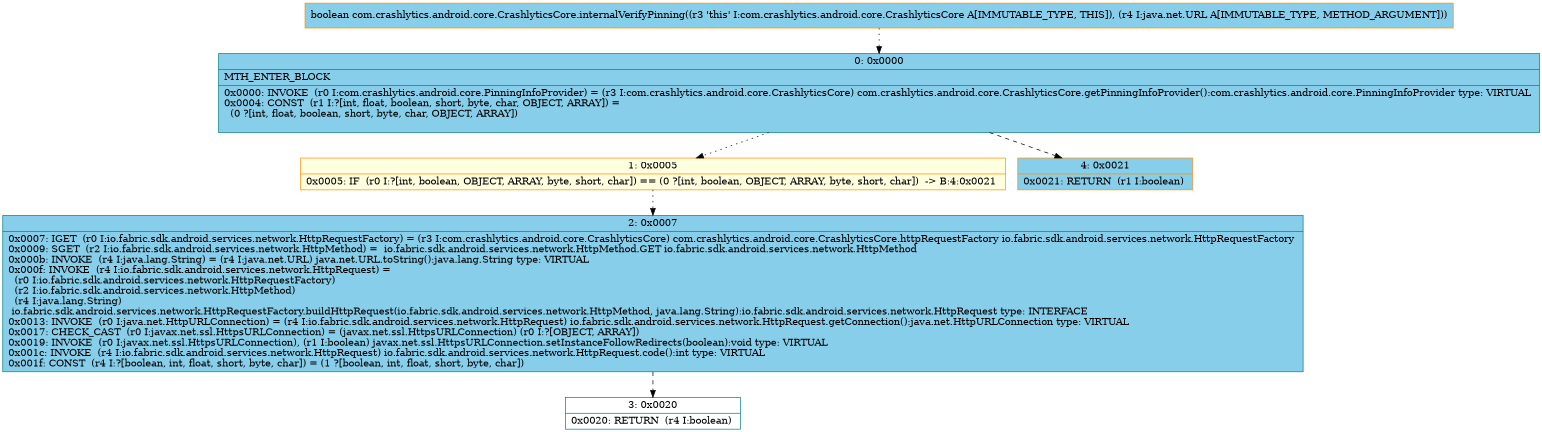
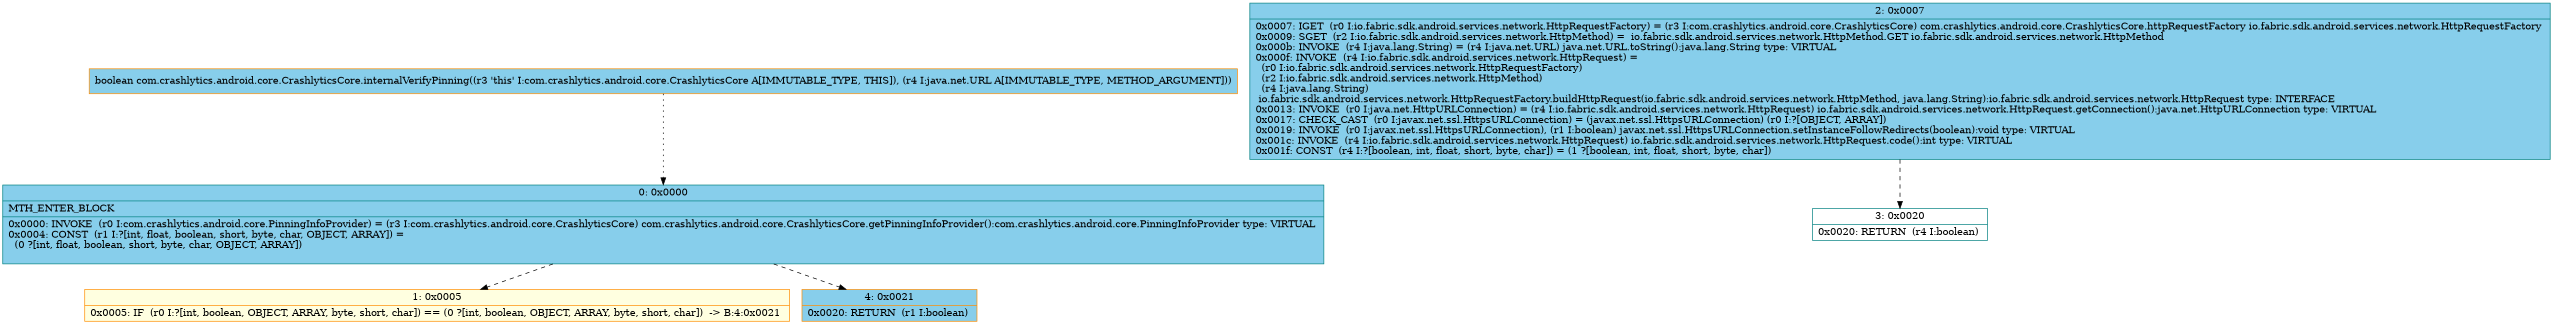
edge "0: 0x0000" -> "1: 0x0005": style dotted -> dashed
node "4: 0x0021": text "0x0021: RETURN  (r1 I:boolean)" -> "0x0020: RETURN  (r1 I:boolean)"
edge "1: 0x0005" -> "2: 0x0007": removed
